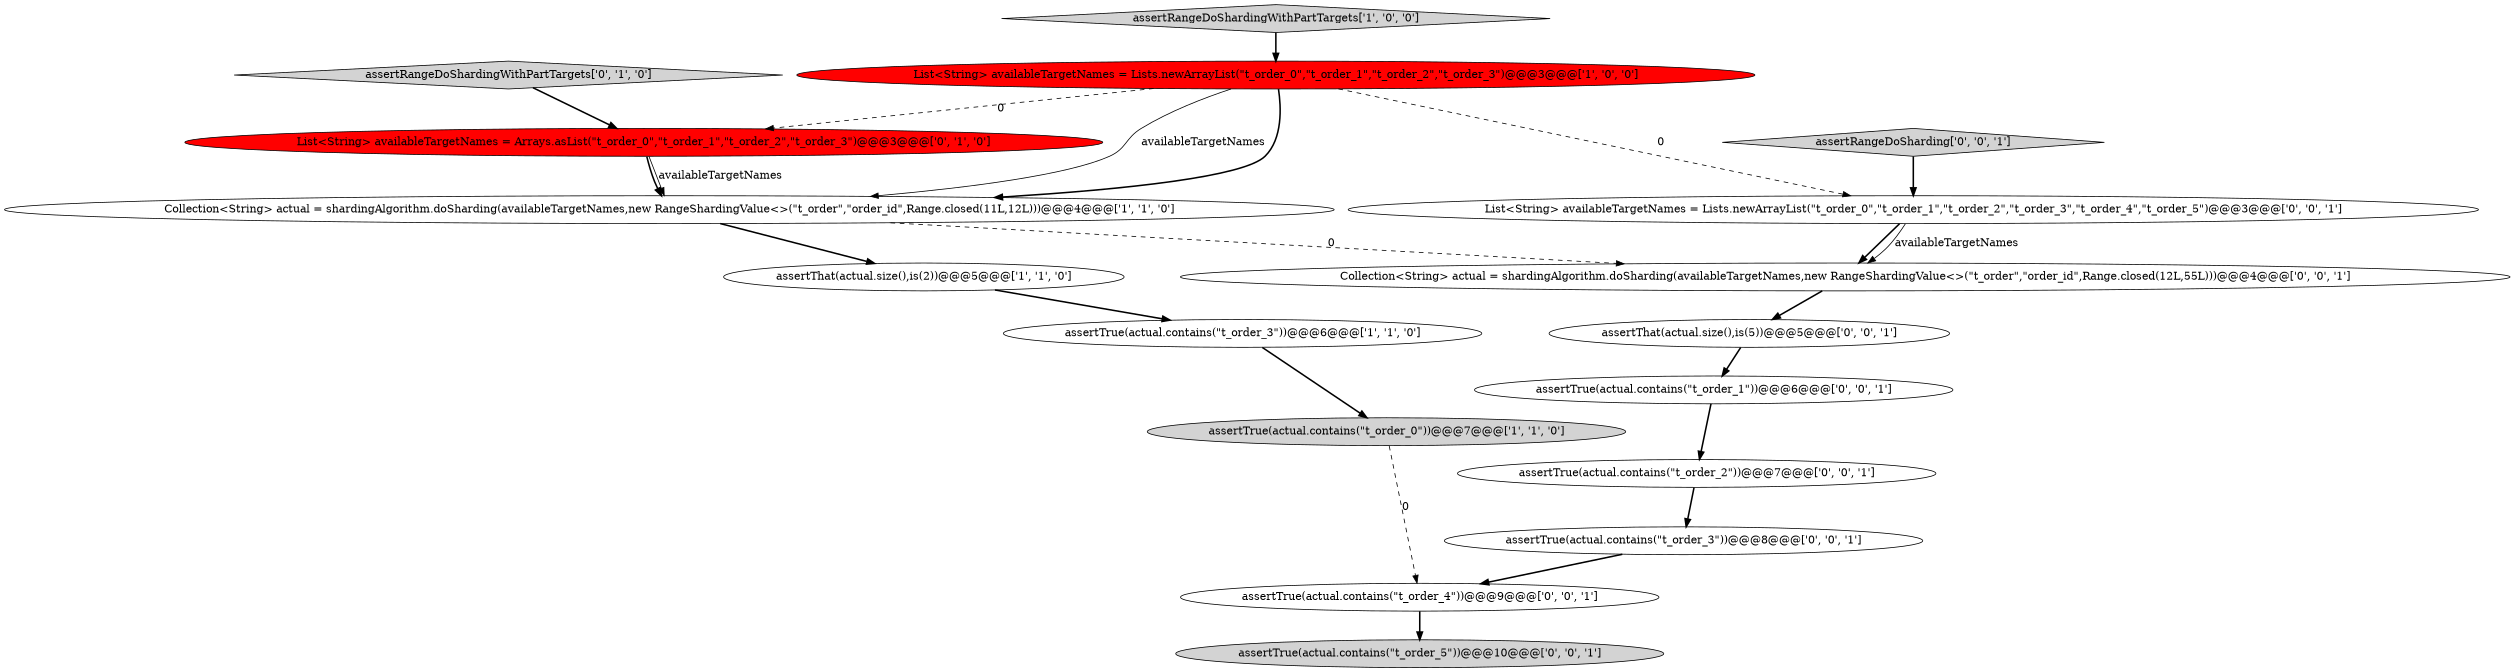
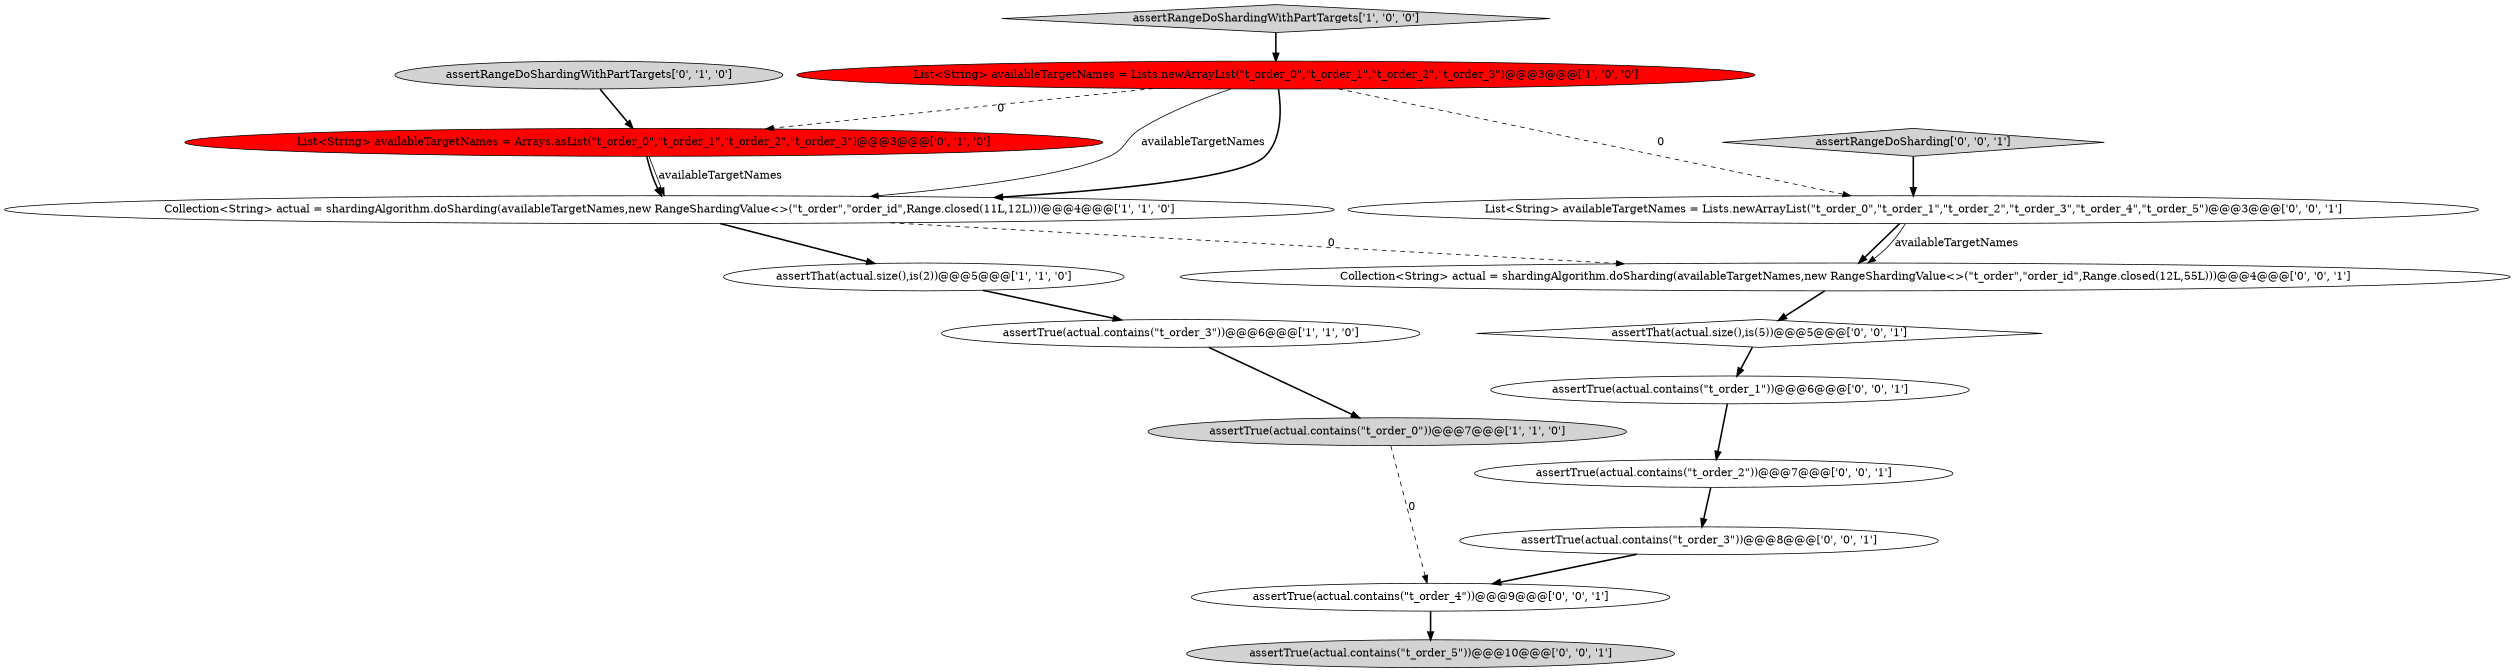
node "assertRangeDoShardingWithPartTargets['0', '1', '0']": shape diamond -> ellipse
node "assertThat(actual.size(),is(5))@@@5@@@['0', '0', '1']": shape ellipse -> diamond
